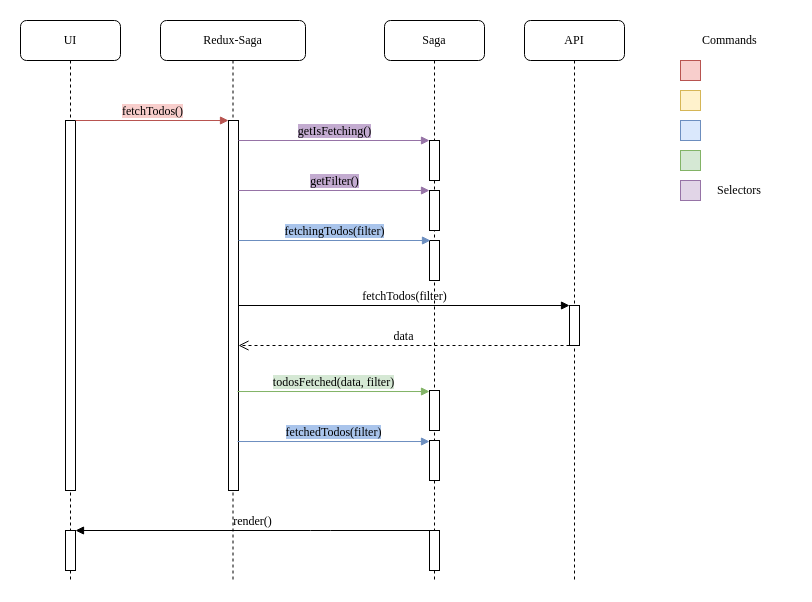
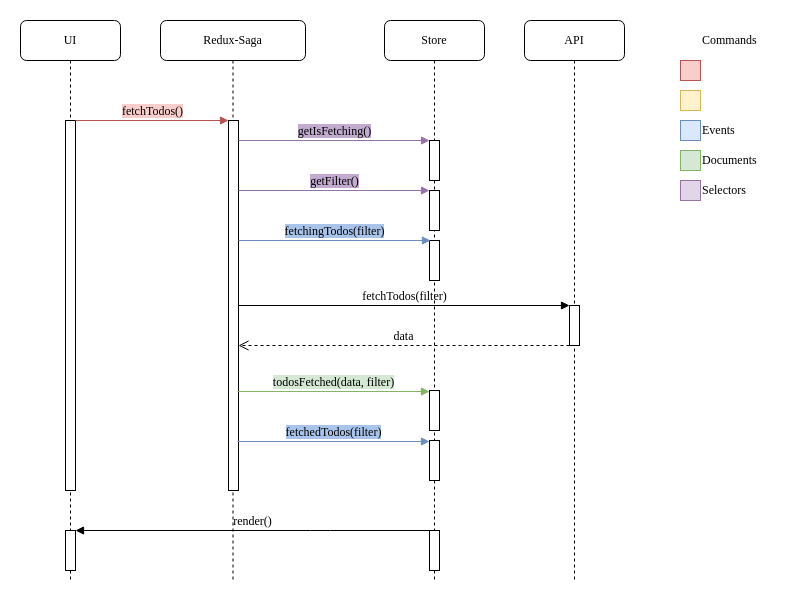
node "Saga": label "Saga" -> "Store"
node "Events": added
node "Documents": added
node "Selectors": moved (761, 191) -> (746, 191)
